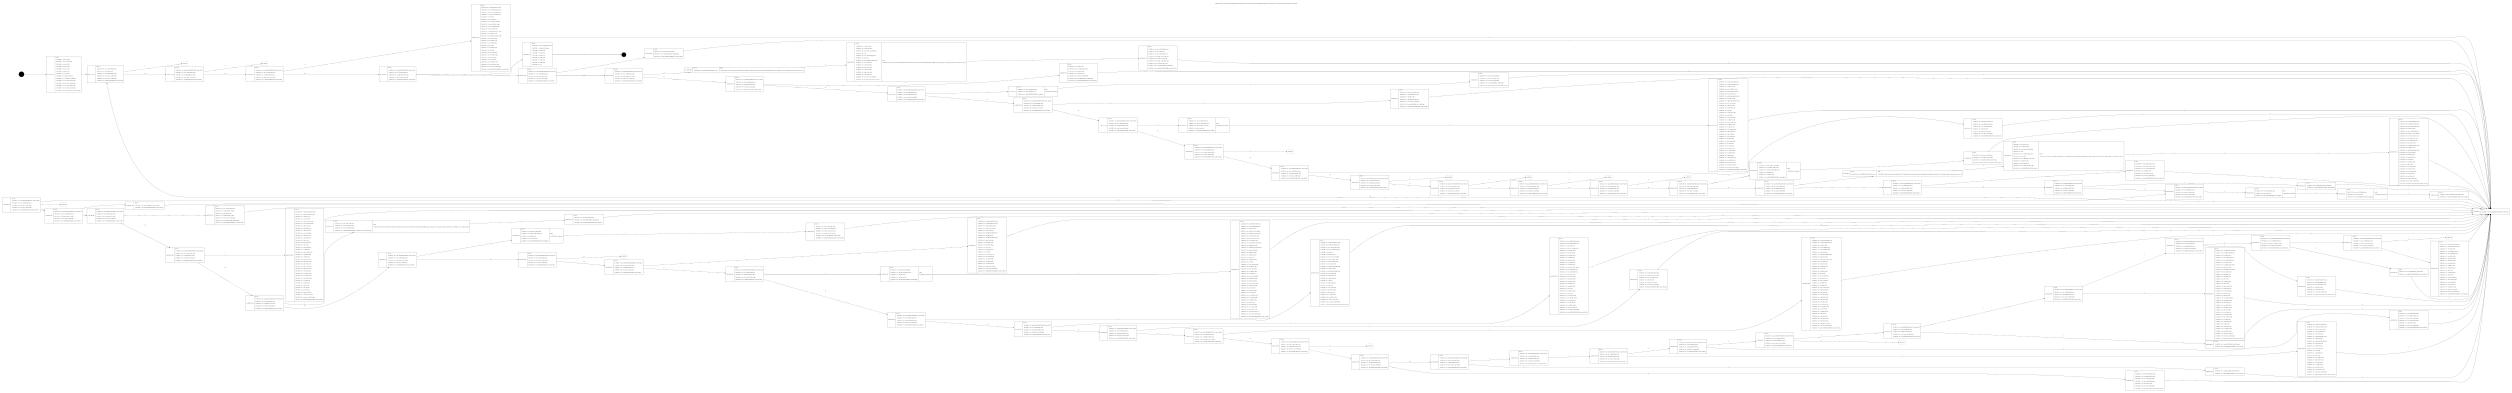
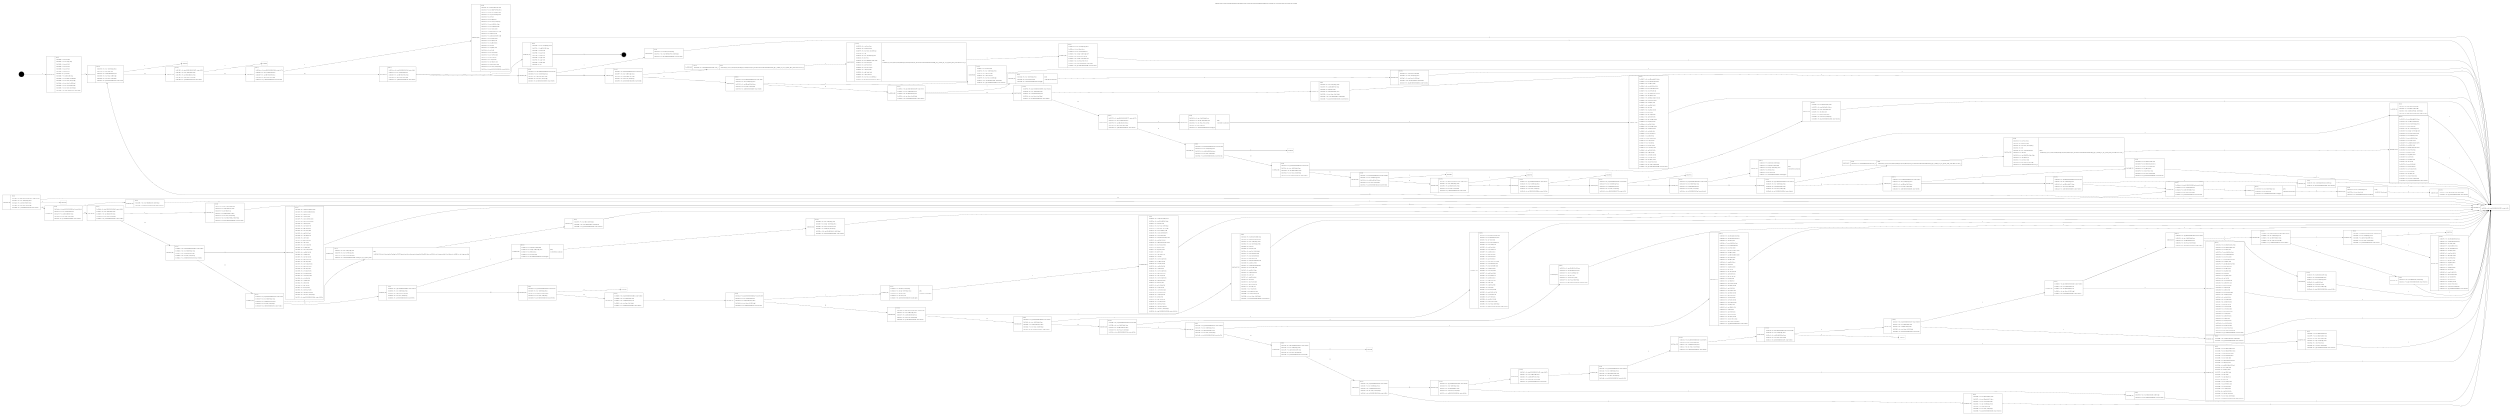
node "0x40238d [91]": removed
